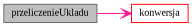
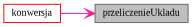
edge "przeliczenieUkladu" -> "konwersja": reversed
